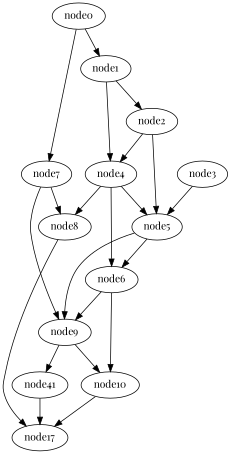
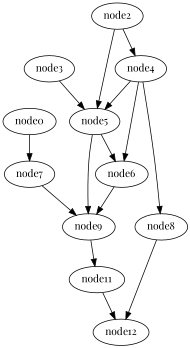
node "node1": removed
edge "node7" -> "node8": removed
node "node41": label "node41" -> "node11"
node "node10": removed
node "node17": label "node17" -> "node12"
